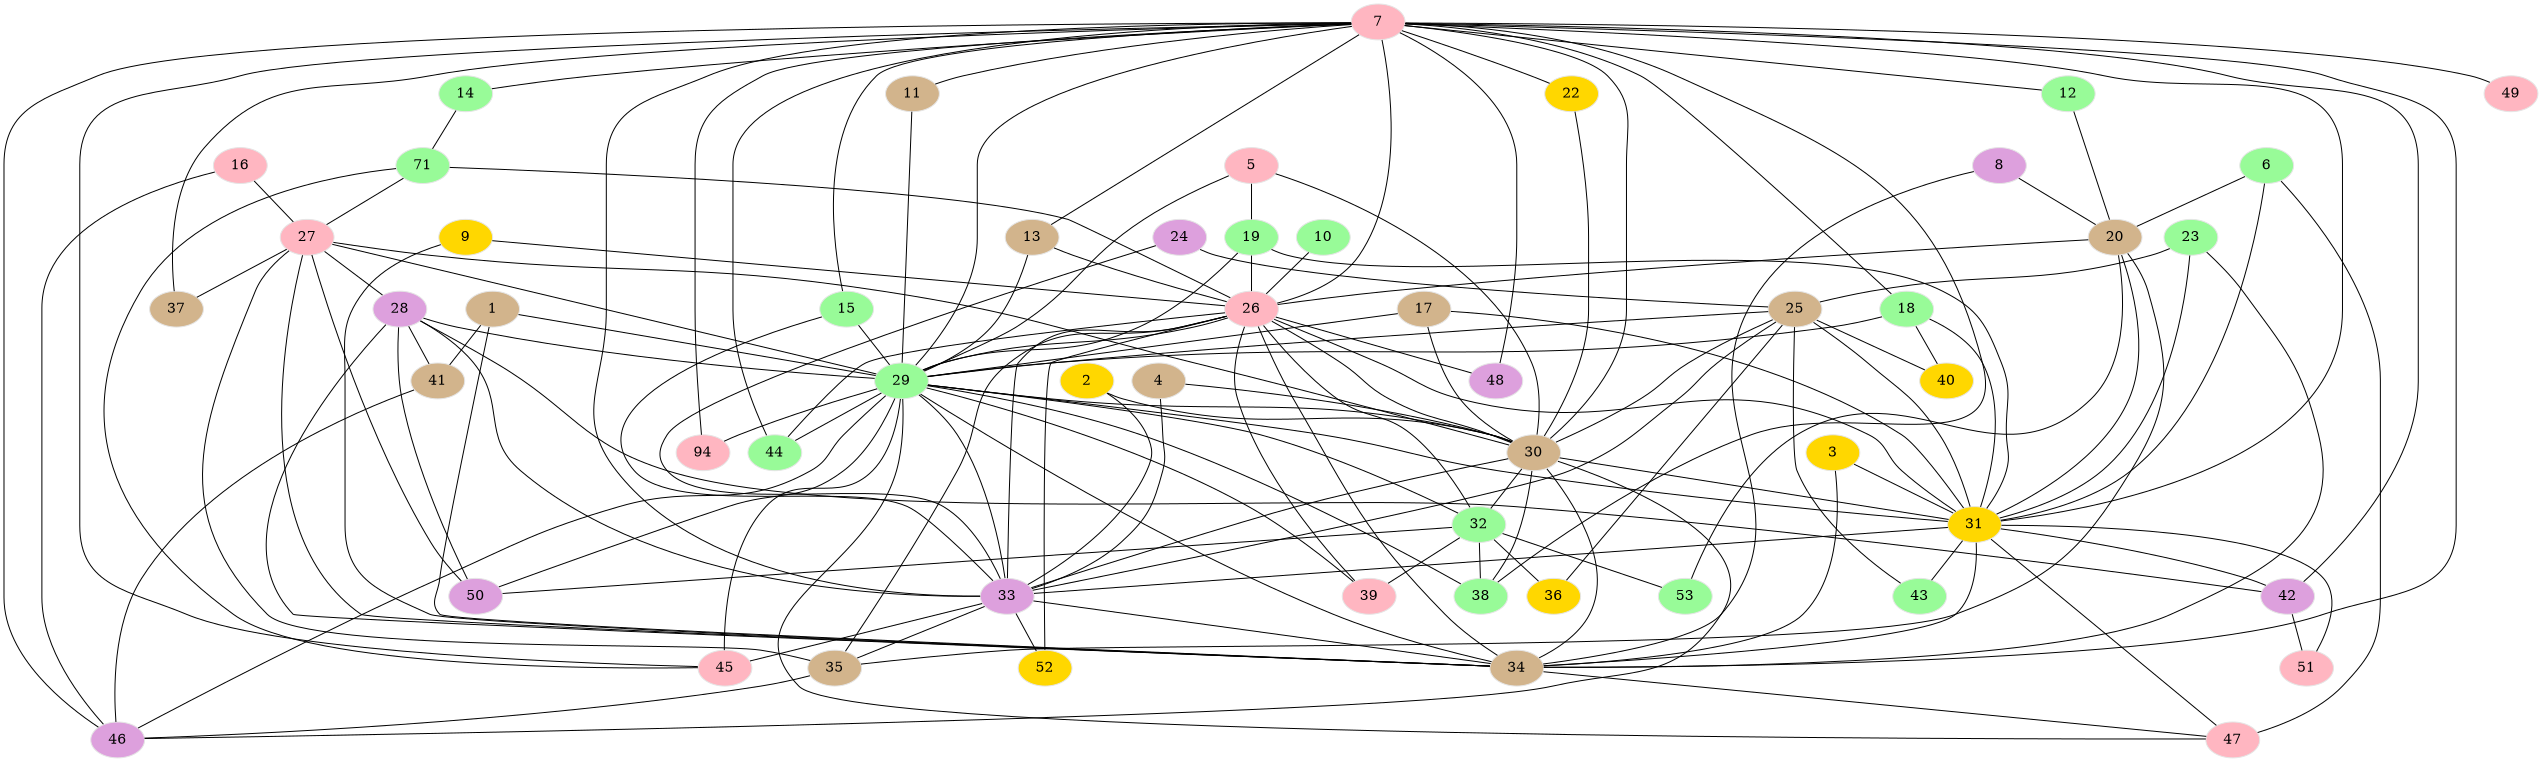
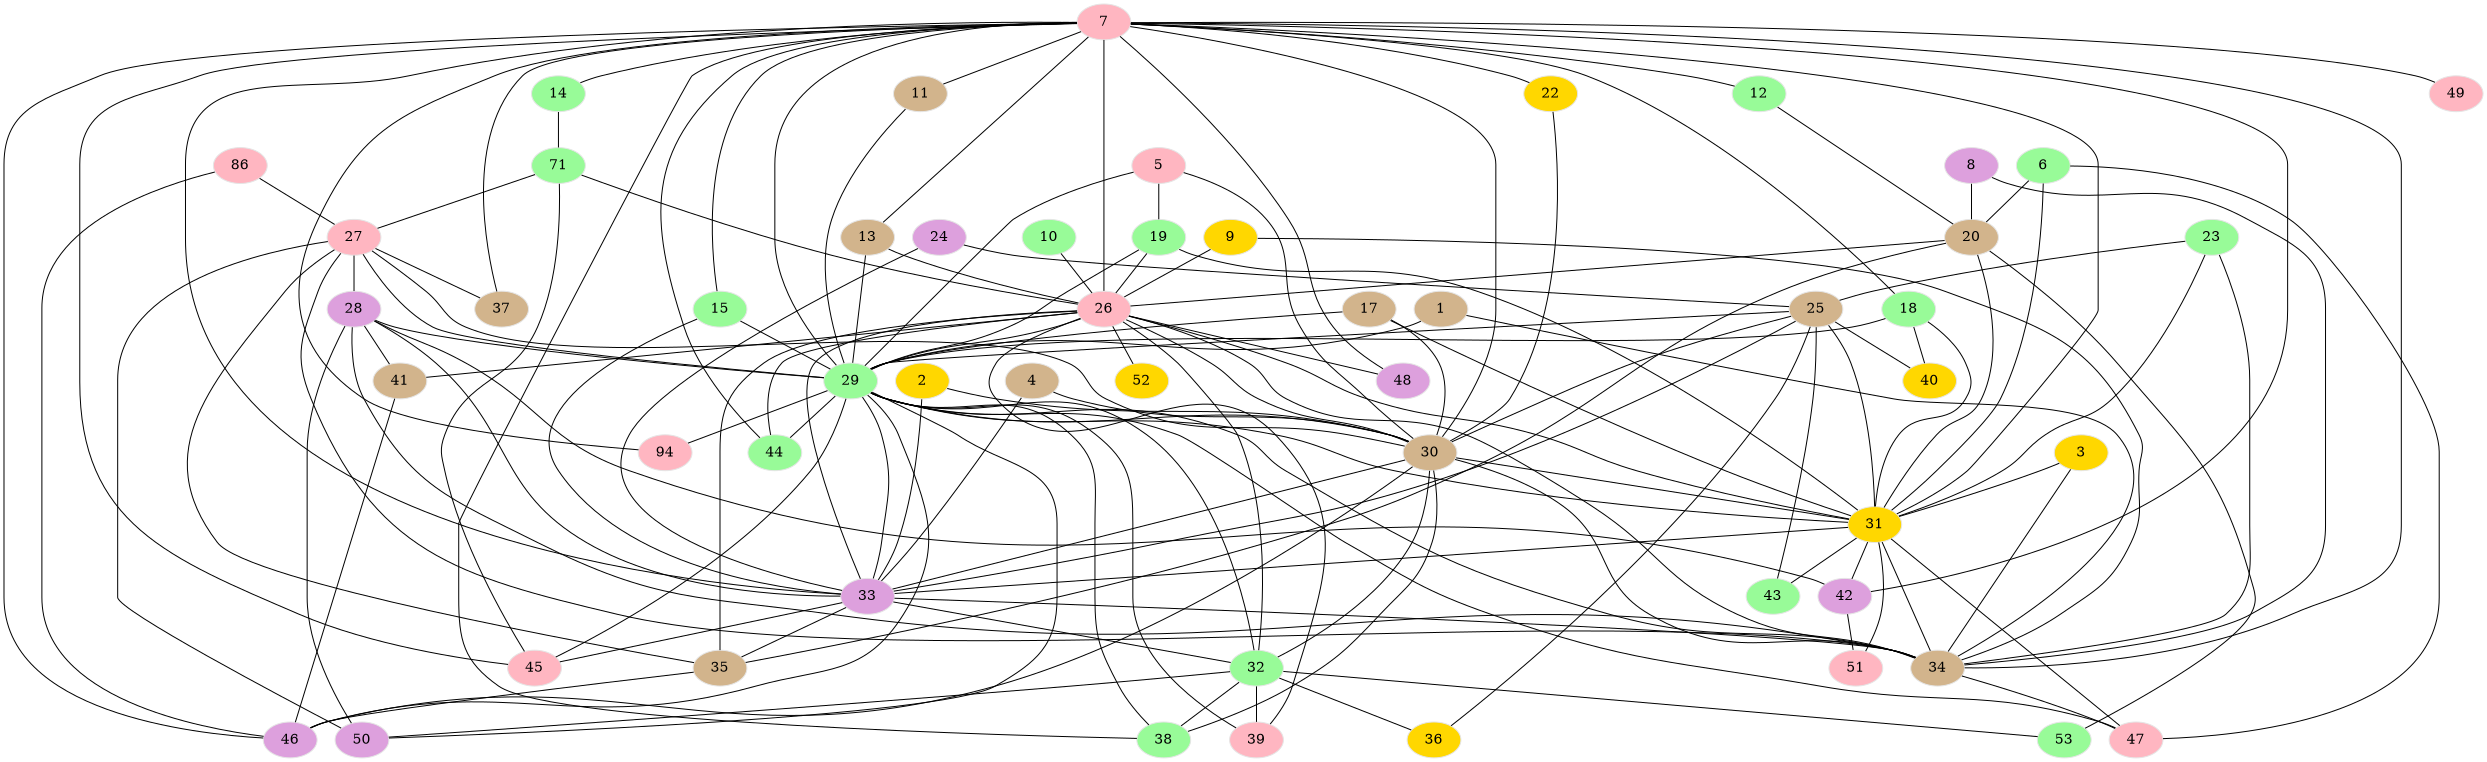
node "16": label "16" -> "86"
edge "1" -- "41": now "26" -- "41"
edge "33" -- "52": now "33" -- "32"
